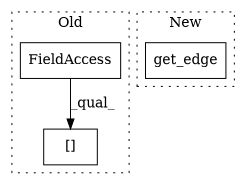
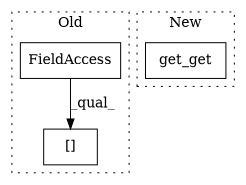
node "get_edge": label "get_edge" -> "get_get"
